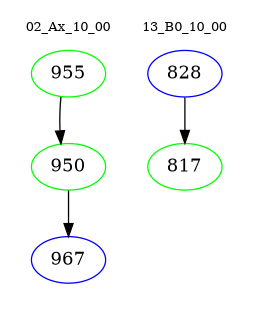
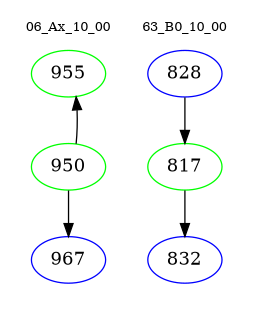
cluster "02_Ax_10_00": label "02_Ax_10_00" -> "06_Ax_10_00"
cluster "13_B0_10_00": label "13_B0_10_00" -> "63_B0_10_00"
edge "955" -> "950": reversed
node "832": added
